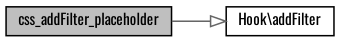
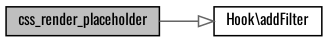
node "css_addFilter_placeholder": label "css_addFilter_placeholder" -> "css_render_placeholder"
